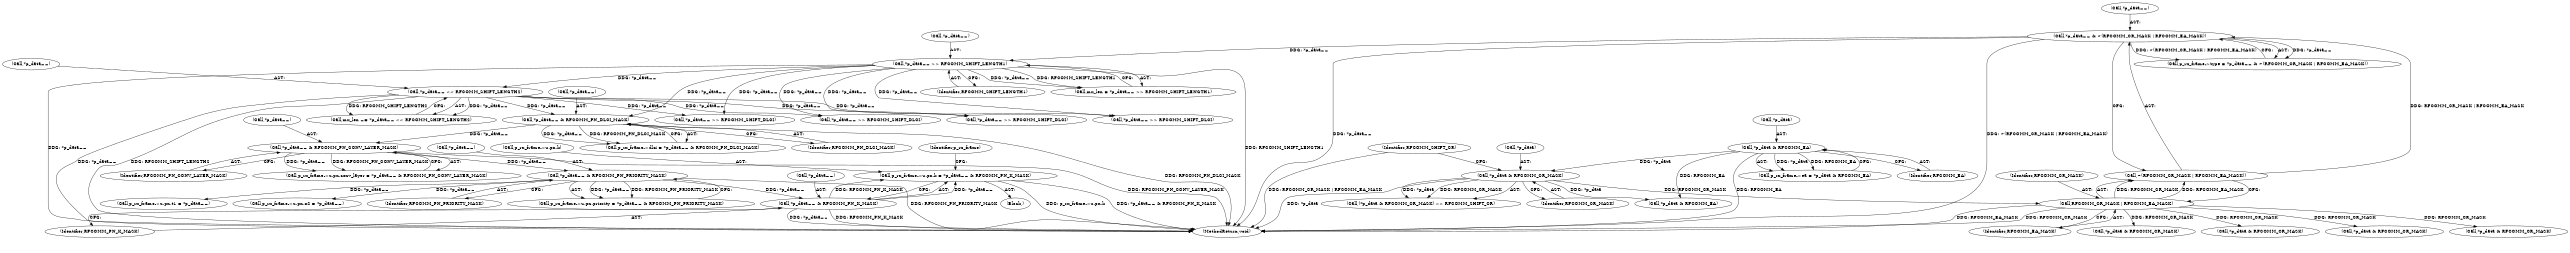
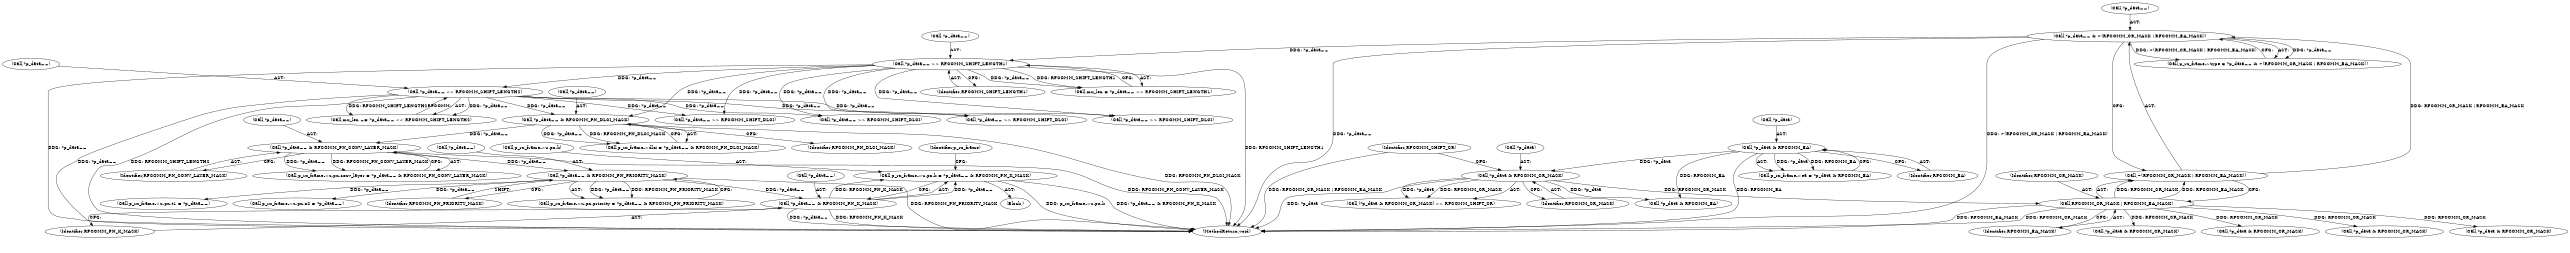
edge "(Call,mx_len += *p_data++ << RFCOMM_SHIFT_LENGTH2)" -> "(Call,*p_data++ << RFCOMM_SHIFT_LENGTH2)": label "CFG: " -> "RFCOMM: "
edge "(Identifier,RFCOMM_PN_DLCI_MASK)" -> "(Call,*p_data++ & RFCOMM_PN_DLCI_MASK)": removed, label "AST:"
edge "(Identifier,RFCOMM_PN_PRIORITY_MASK)" -> "(Call,*p_data++ & RFCOMM_PN_PRIORITY_MASK)": label "AST: " -> "SHIFT: "
